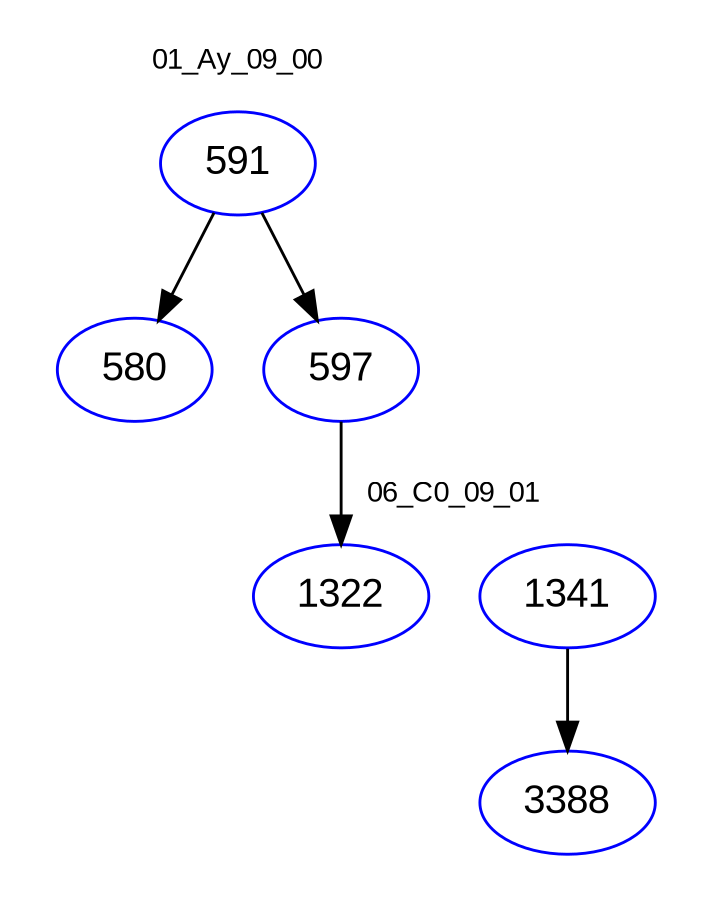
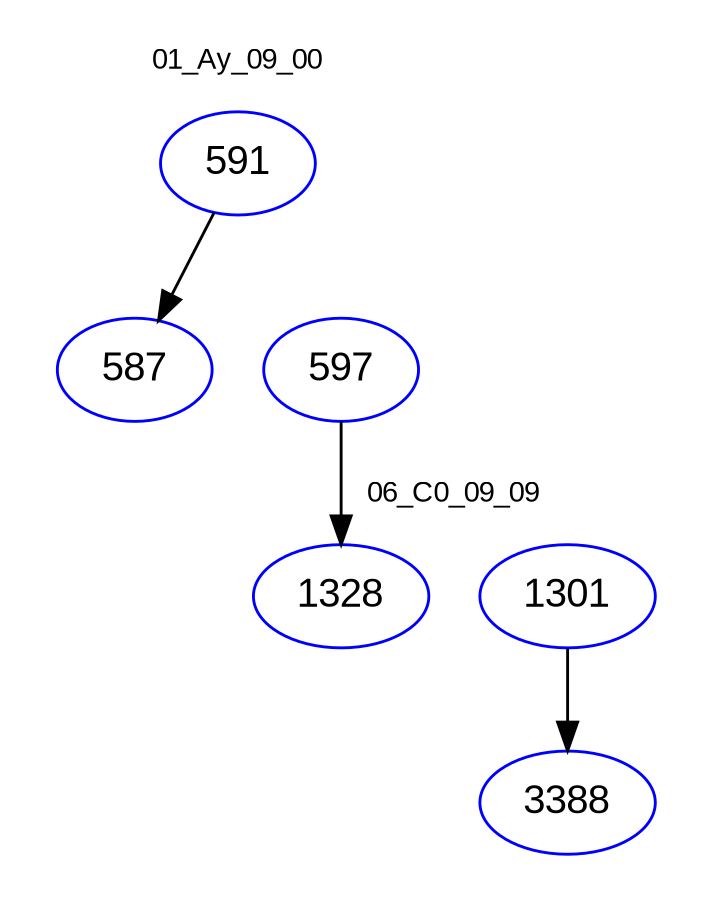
edge "591" -> "597": removed
node "580": label "580" -> "587"
cluster "06_C0_09_01": label "06_C0_09_01" -> "06_C0_09_09"
node "1322": label "1322" -> "1328"
node "1341": label "1341" -> "1301"
